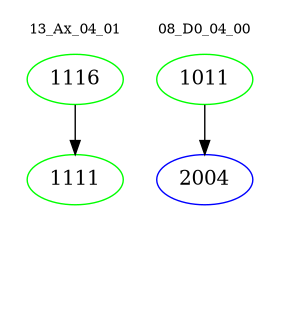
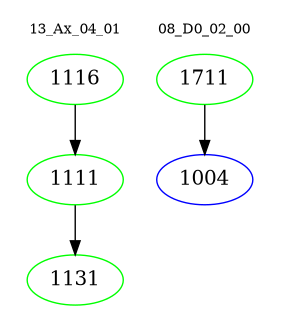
cluster "08_D0_04_00": label "08_D0_04_00" -> "08_D0_02_00"
node "1011": label "1011" -> "1711"
node "2004": label "2004" -> "1004"
node "1131": added
